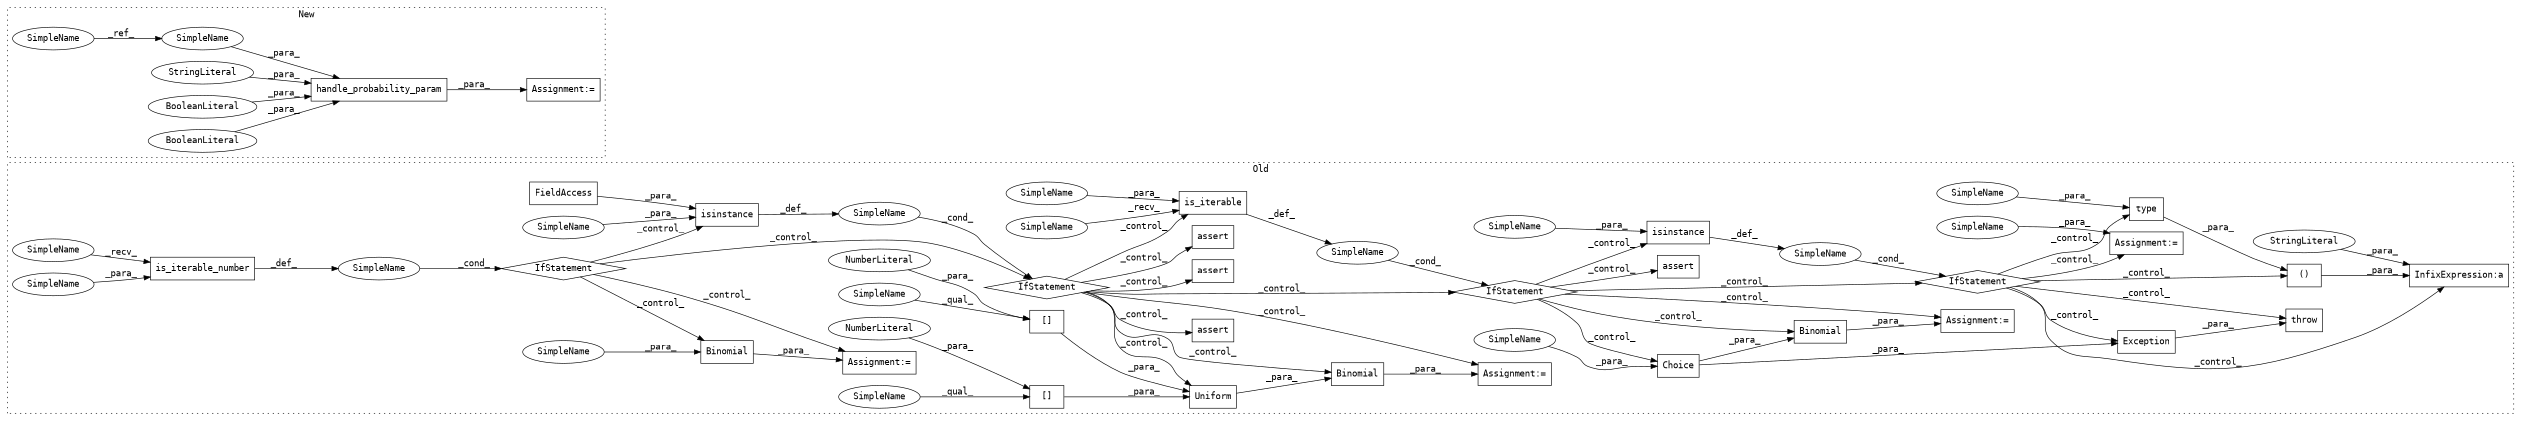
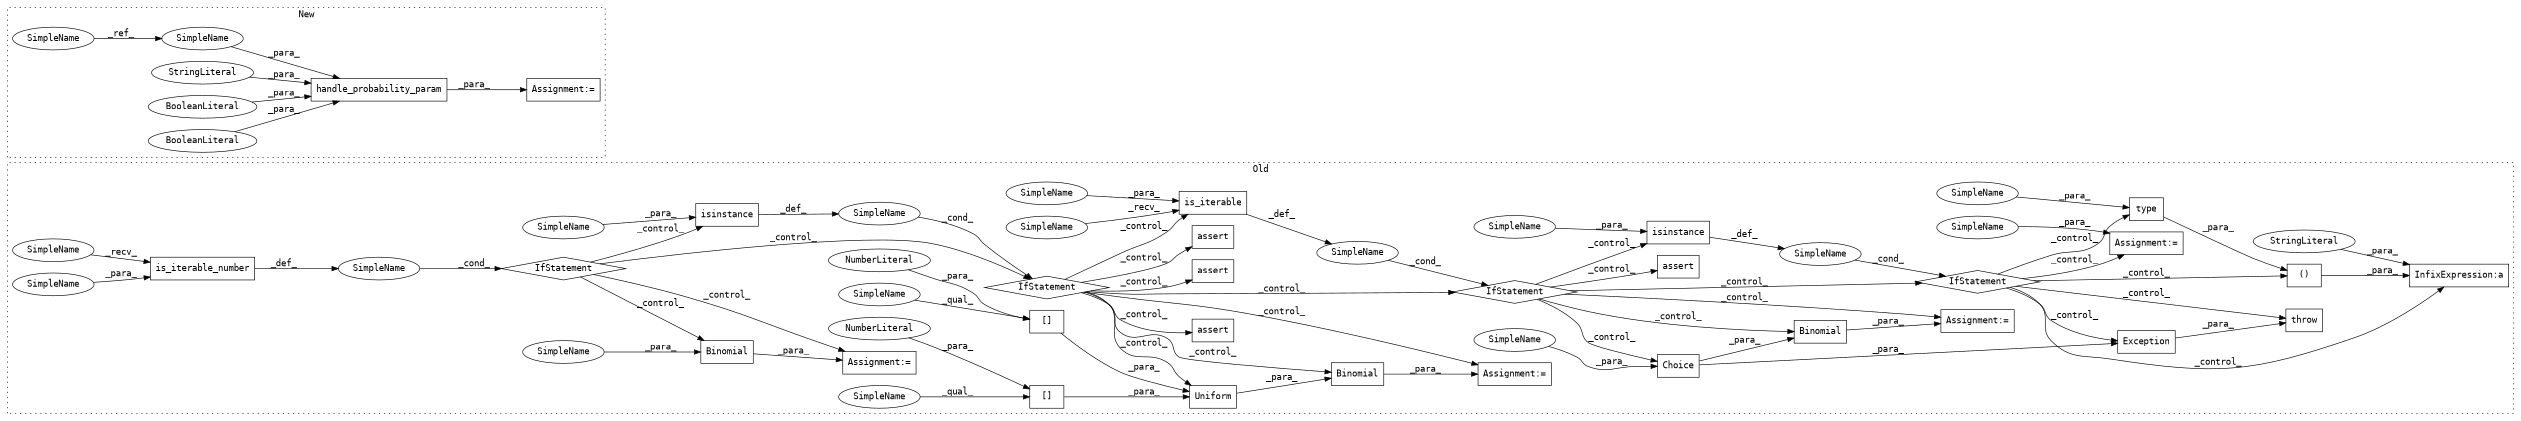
node "FieldAccess": removed
